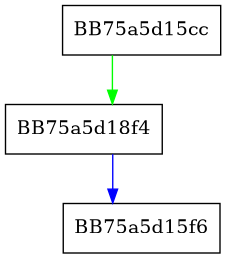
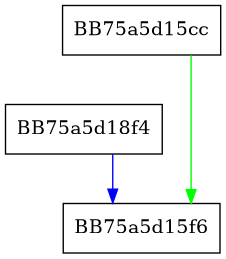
edge "BB75a5d15cc" -> "BB75a5d18f4": now "BB75a5d15cc" -> "BB75a5d15f6"
